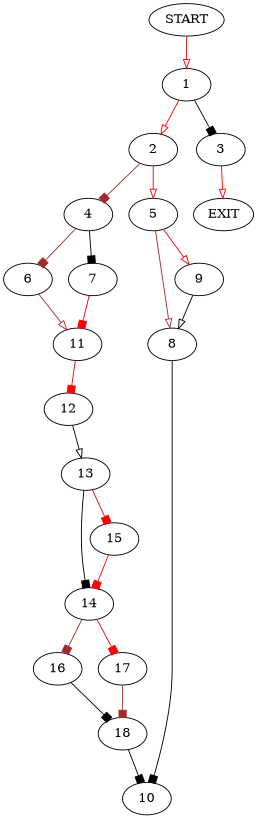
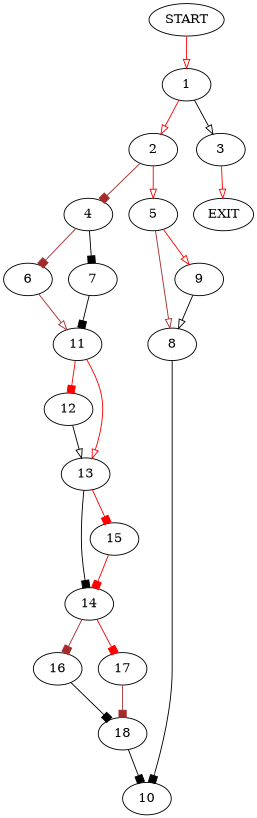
edge "1" -> "3": arrowhead box -> onormal
edge "7" -> "11": color red -> black
edge "11" -> "13": added
